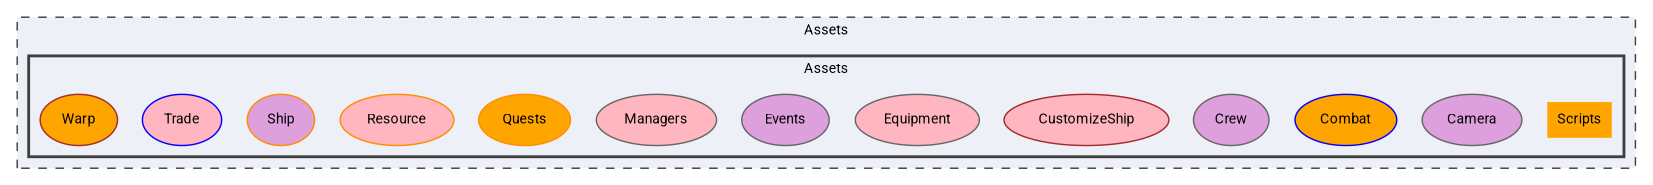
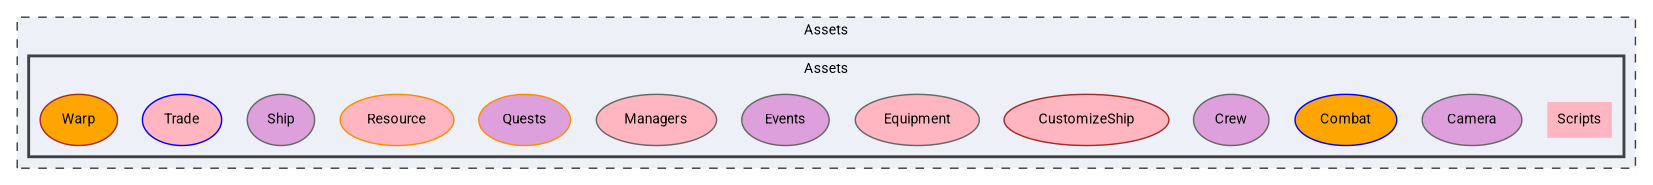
node "Ship": color darkorange -> gray40
node "Quests": fillcolor orange -> plum
node "Scripts": fillcolor orange -> lightpink
